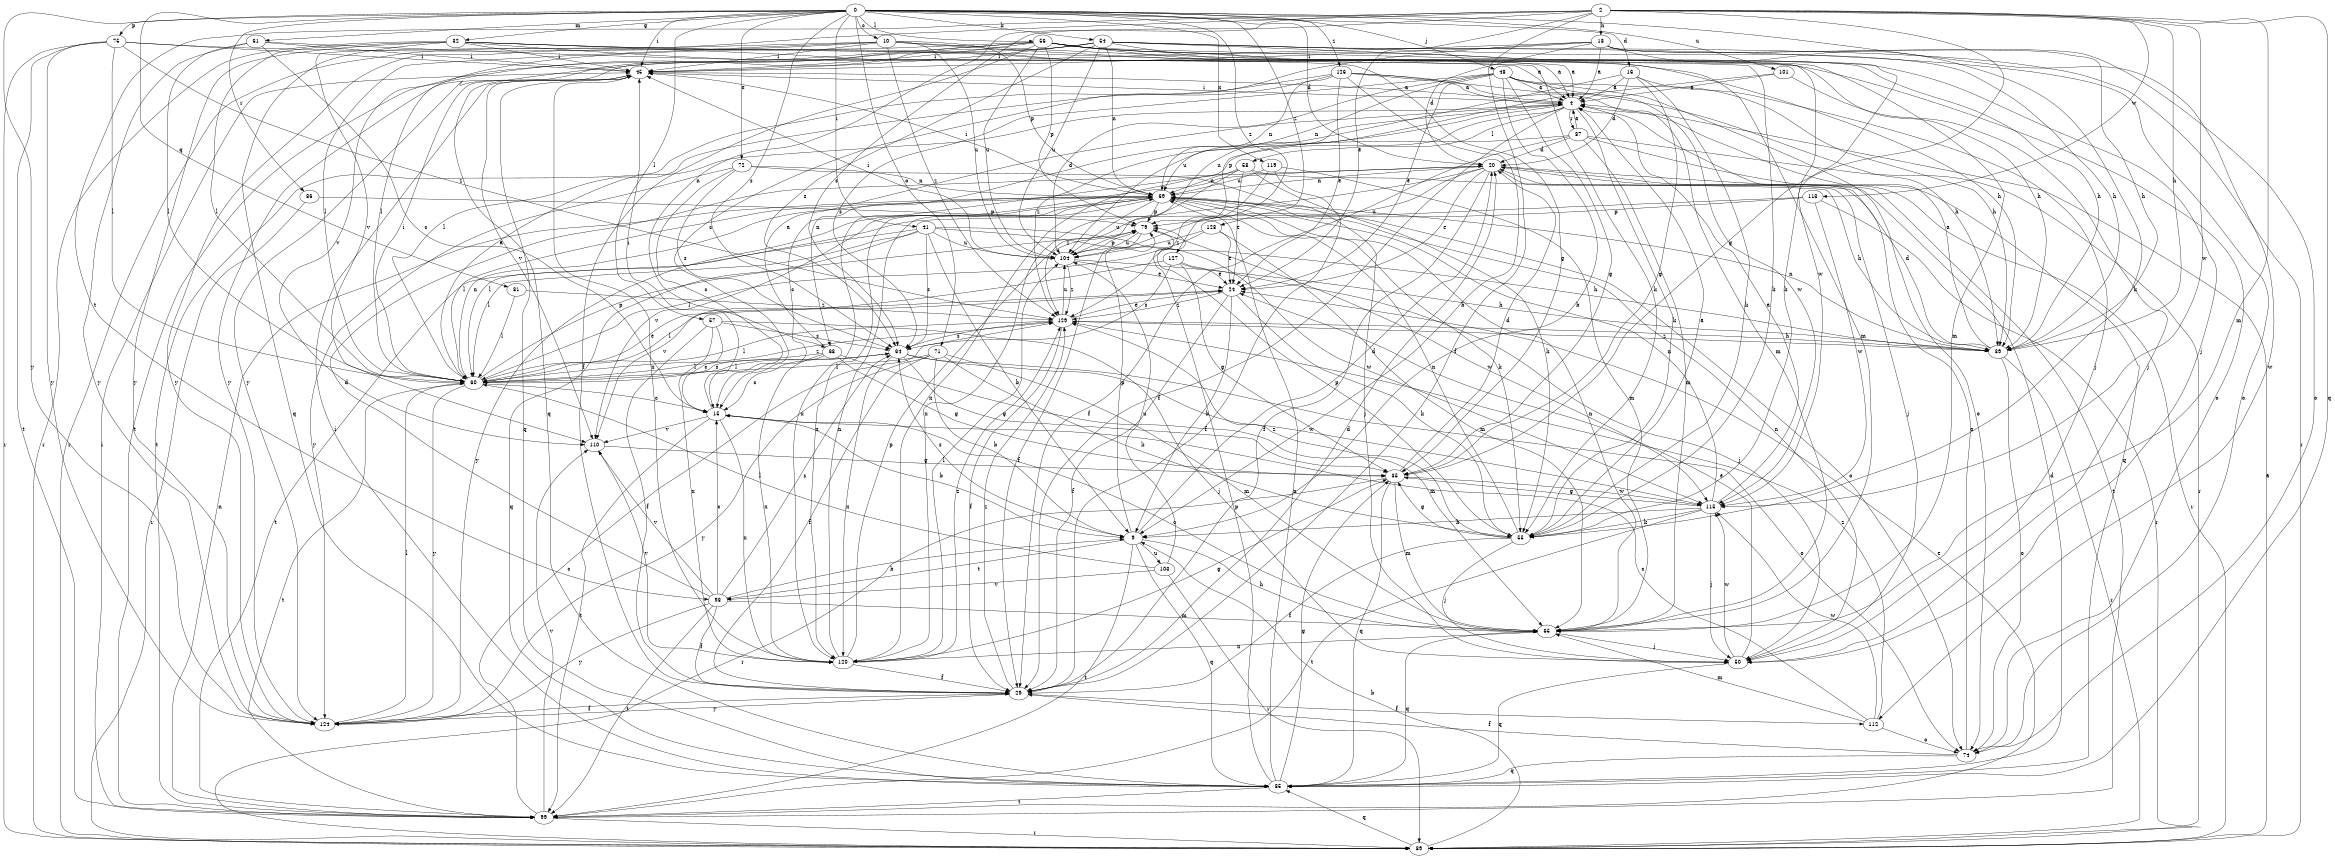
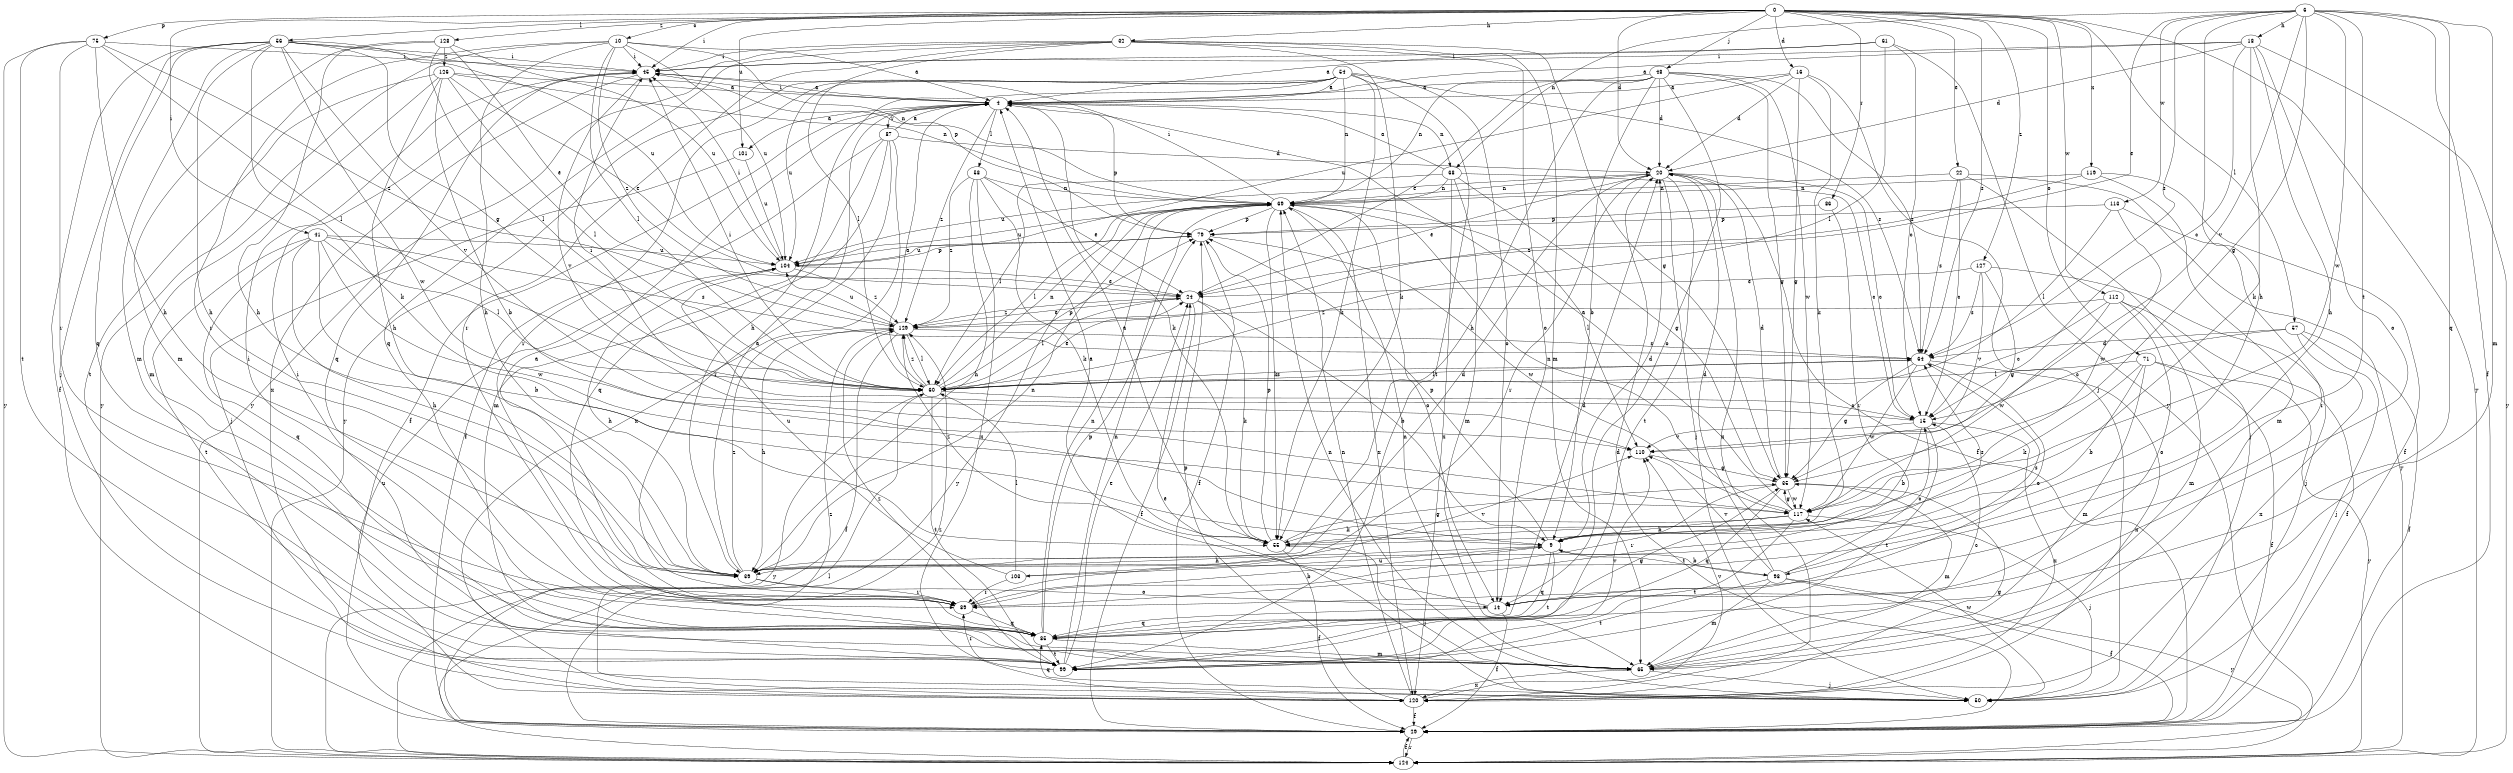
node "2": label "2" -> "6"
edge "0" -> "126": now "128" -> "126"
edge "0" -> "61": removed, label "m"
edge "0" -> "32": label "g" -> "h"
edge "0" -> "54": removed, label "k"
edge "54" -> "45": removed, label "i"
edge "101" -> "4": reversed
edge "10" -> "69": label "p" -> "n"
edge "48" -> "104": now "48" -> "20"
node "72": label "72" -> "22"
edge "119" -> "69": label "u" -> "n"
edge "56" -> "60": label "l" -> "g"
node "81": removed
edge "55" -> "69": now "68" -> "69"
edge "69" -> "110": label "v" -> "l"
edge "57" -> "64": label "s" -> "d"
edge "128" -> "39": added, label "h"
edge "120" -> "104": label "l" -> "u"
node "115": label "115" -> "117"
edge "99" -> "129": label "c" -> "z"
edge "103" -> "98": now "103" -> "110"
edge "9" -> "65": now "9" -> "39"
edge "29" -> "124": label "y" -> "r"
edge "85" -> "65": label "q" -> "m"
edge "29" -> "112": reversed
node "74": label "74" -> "14"
